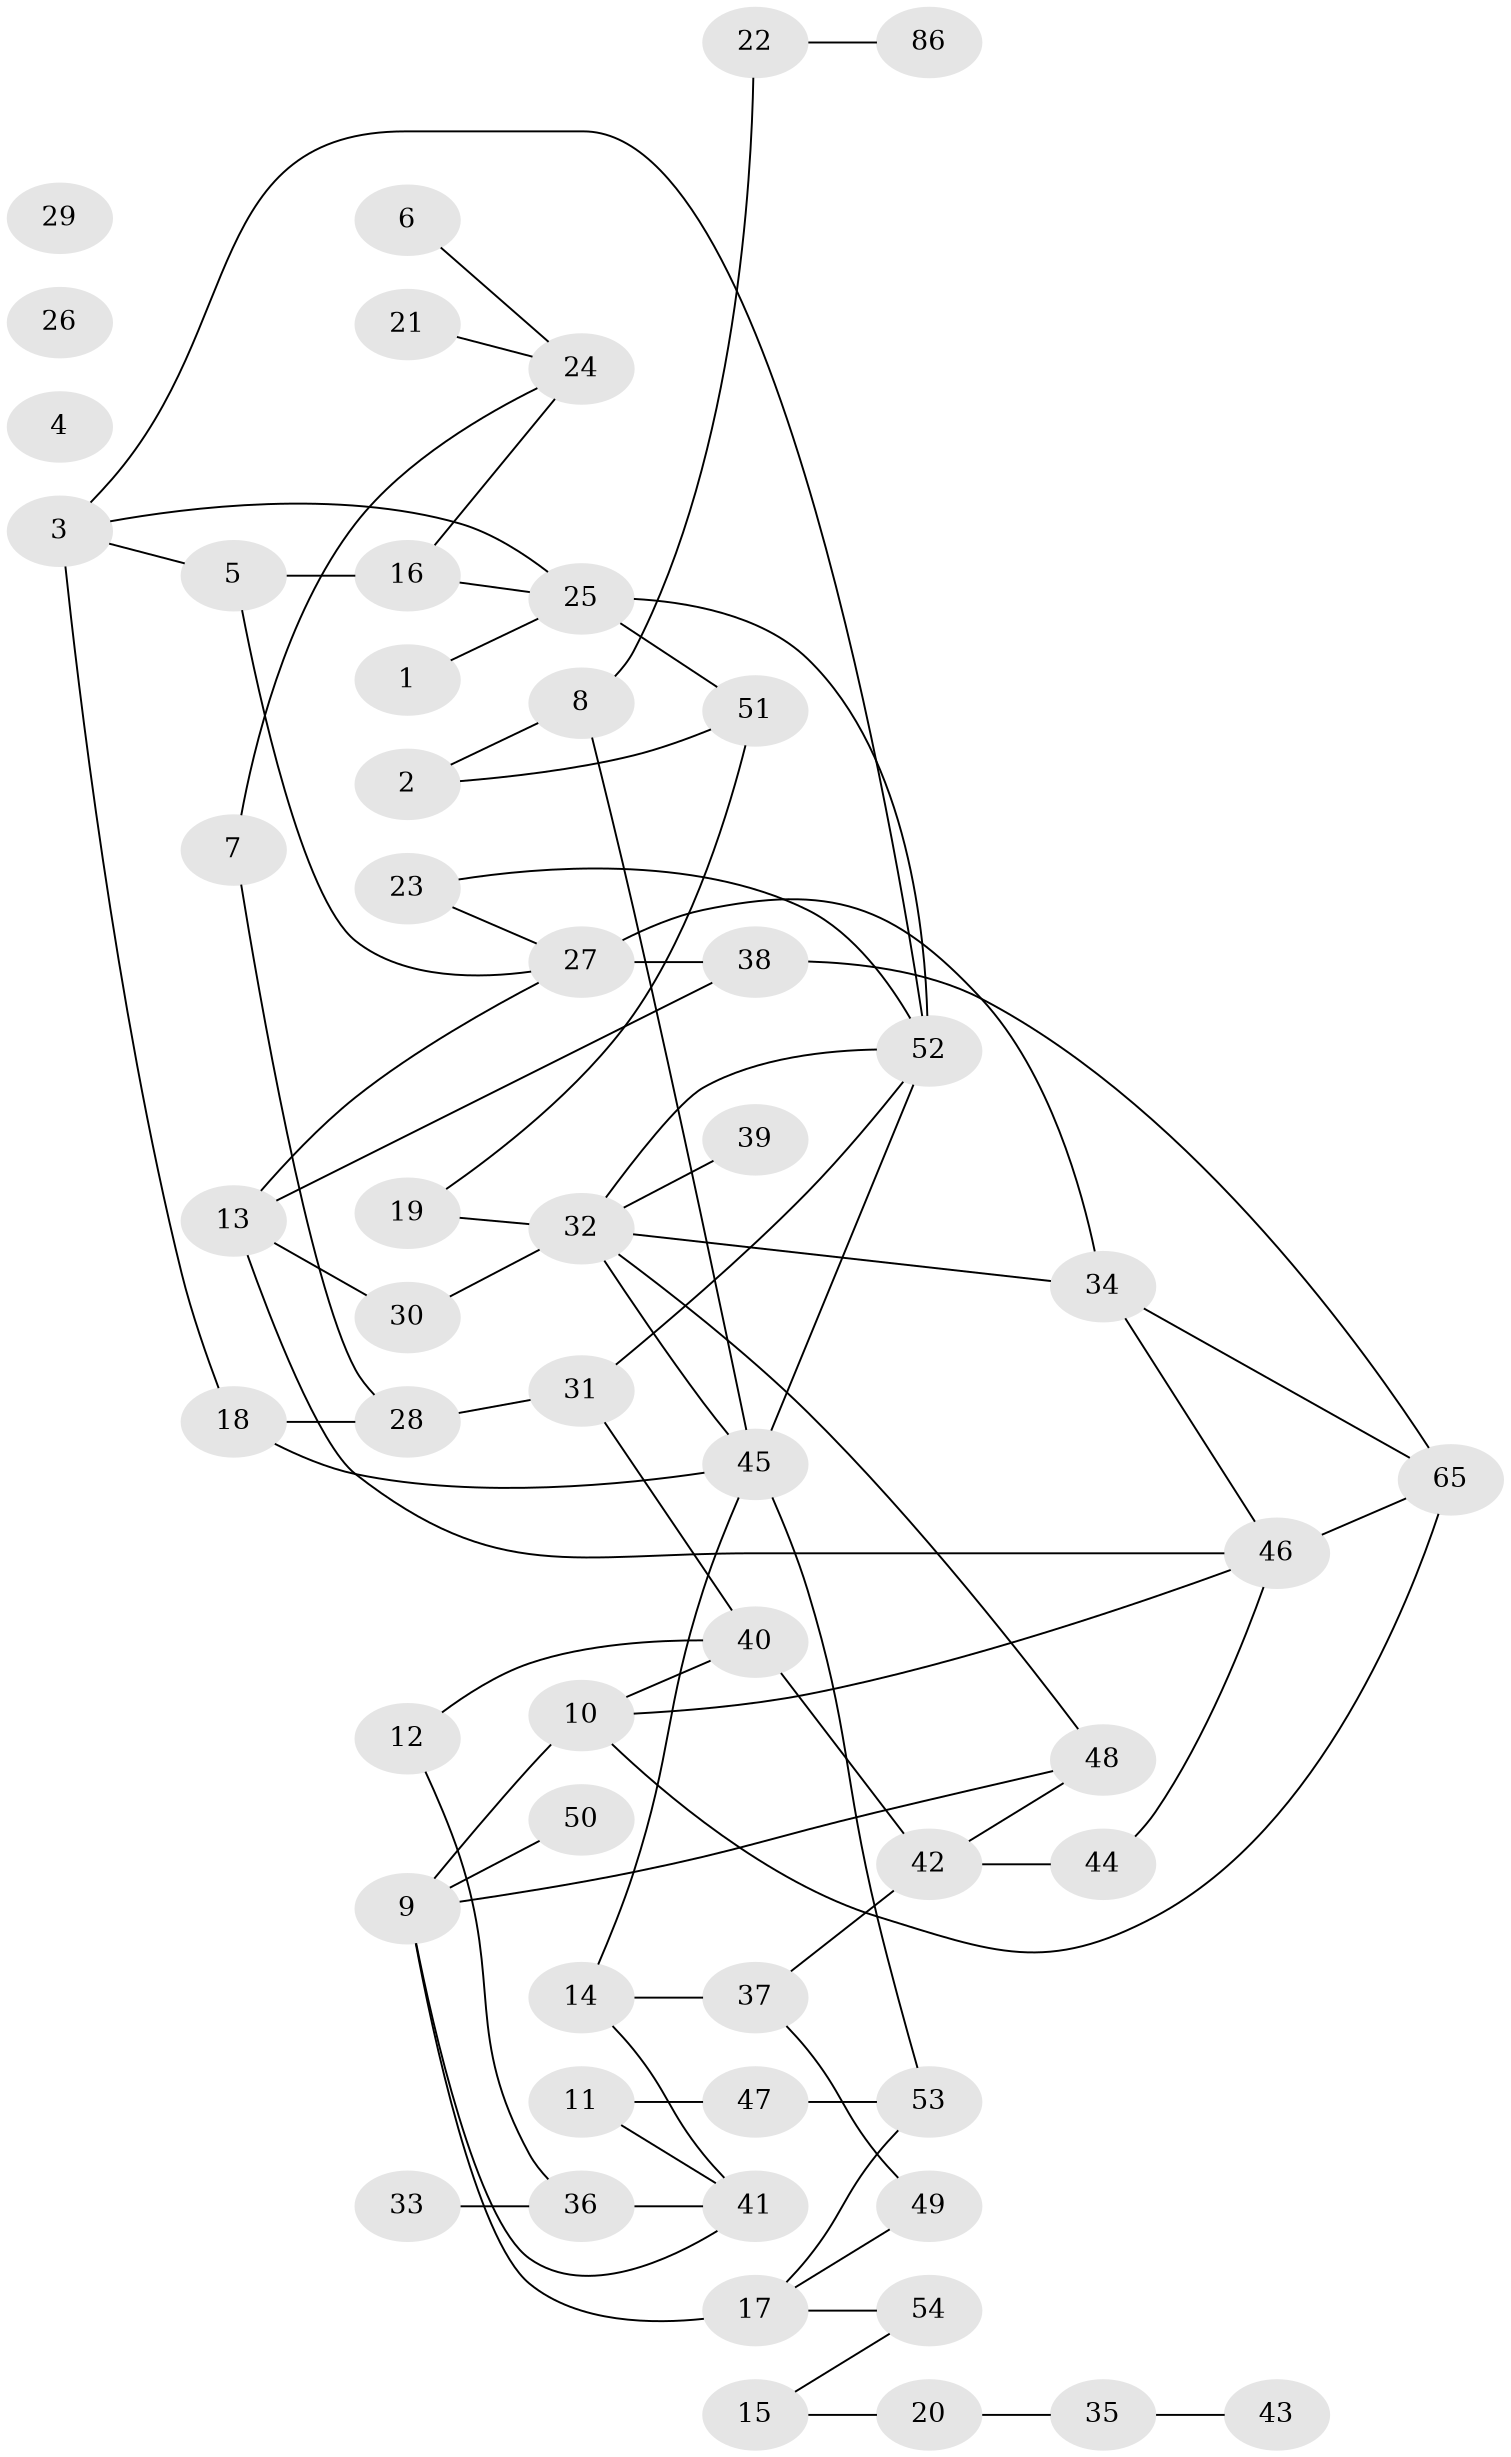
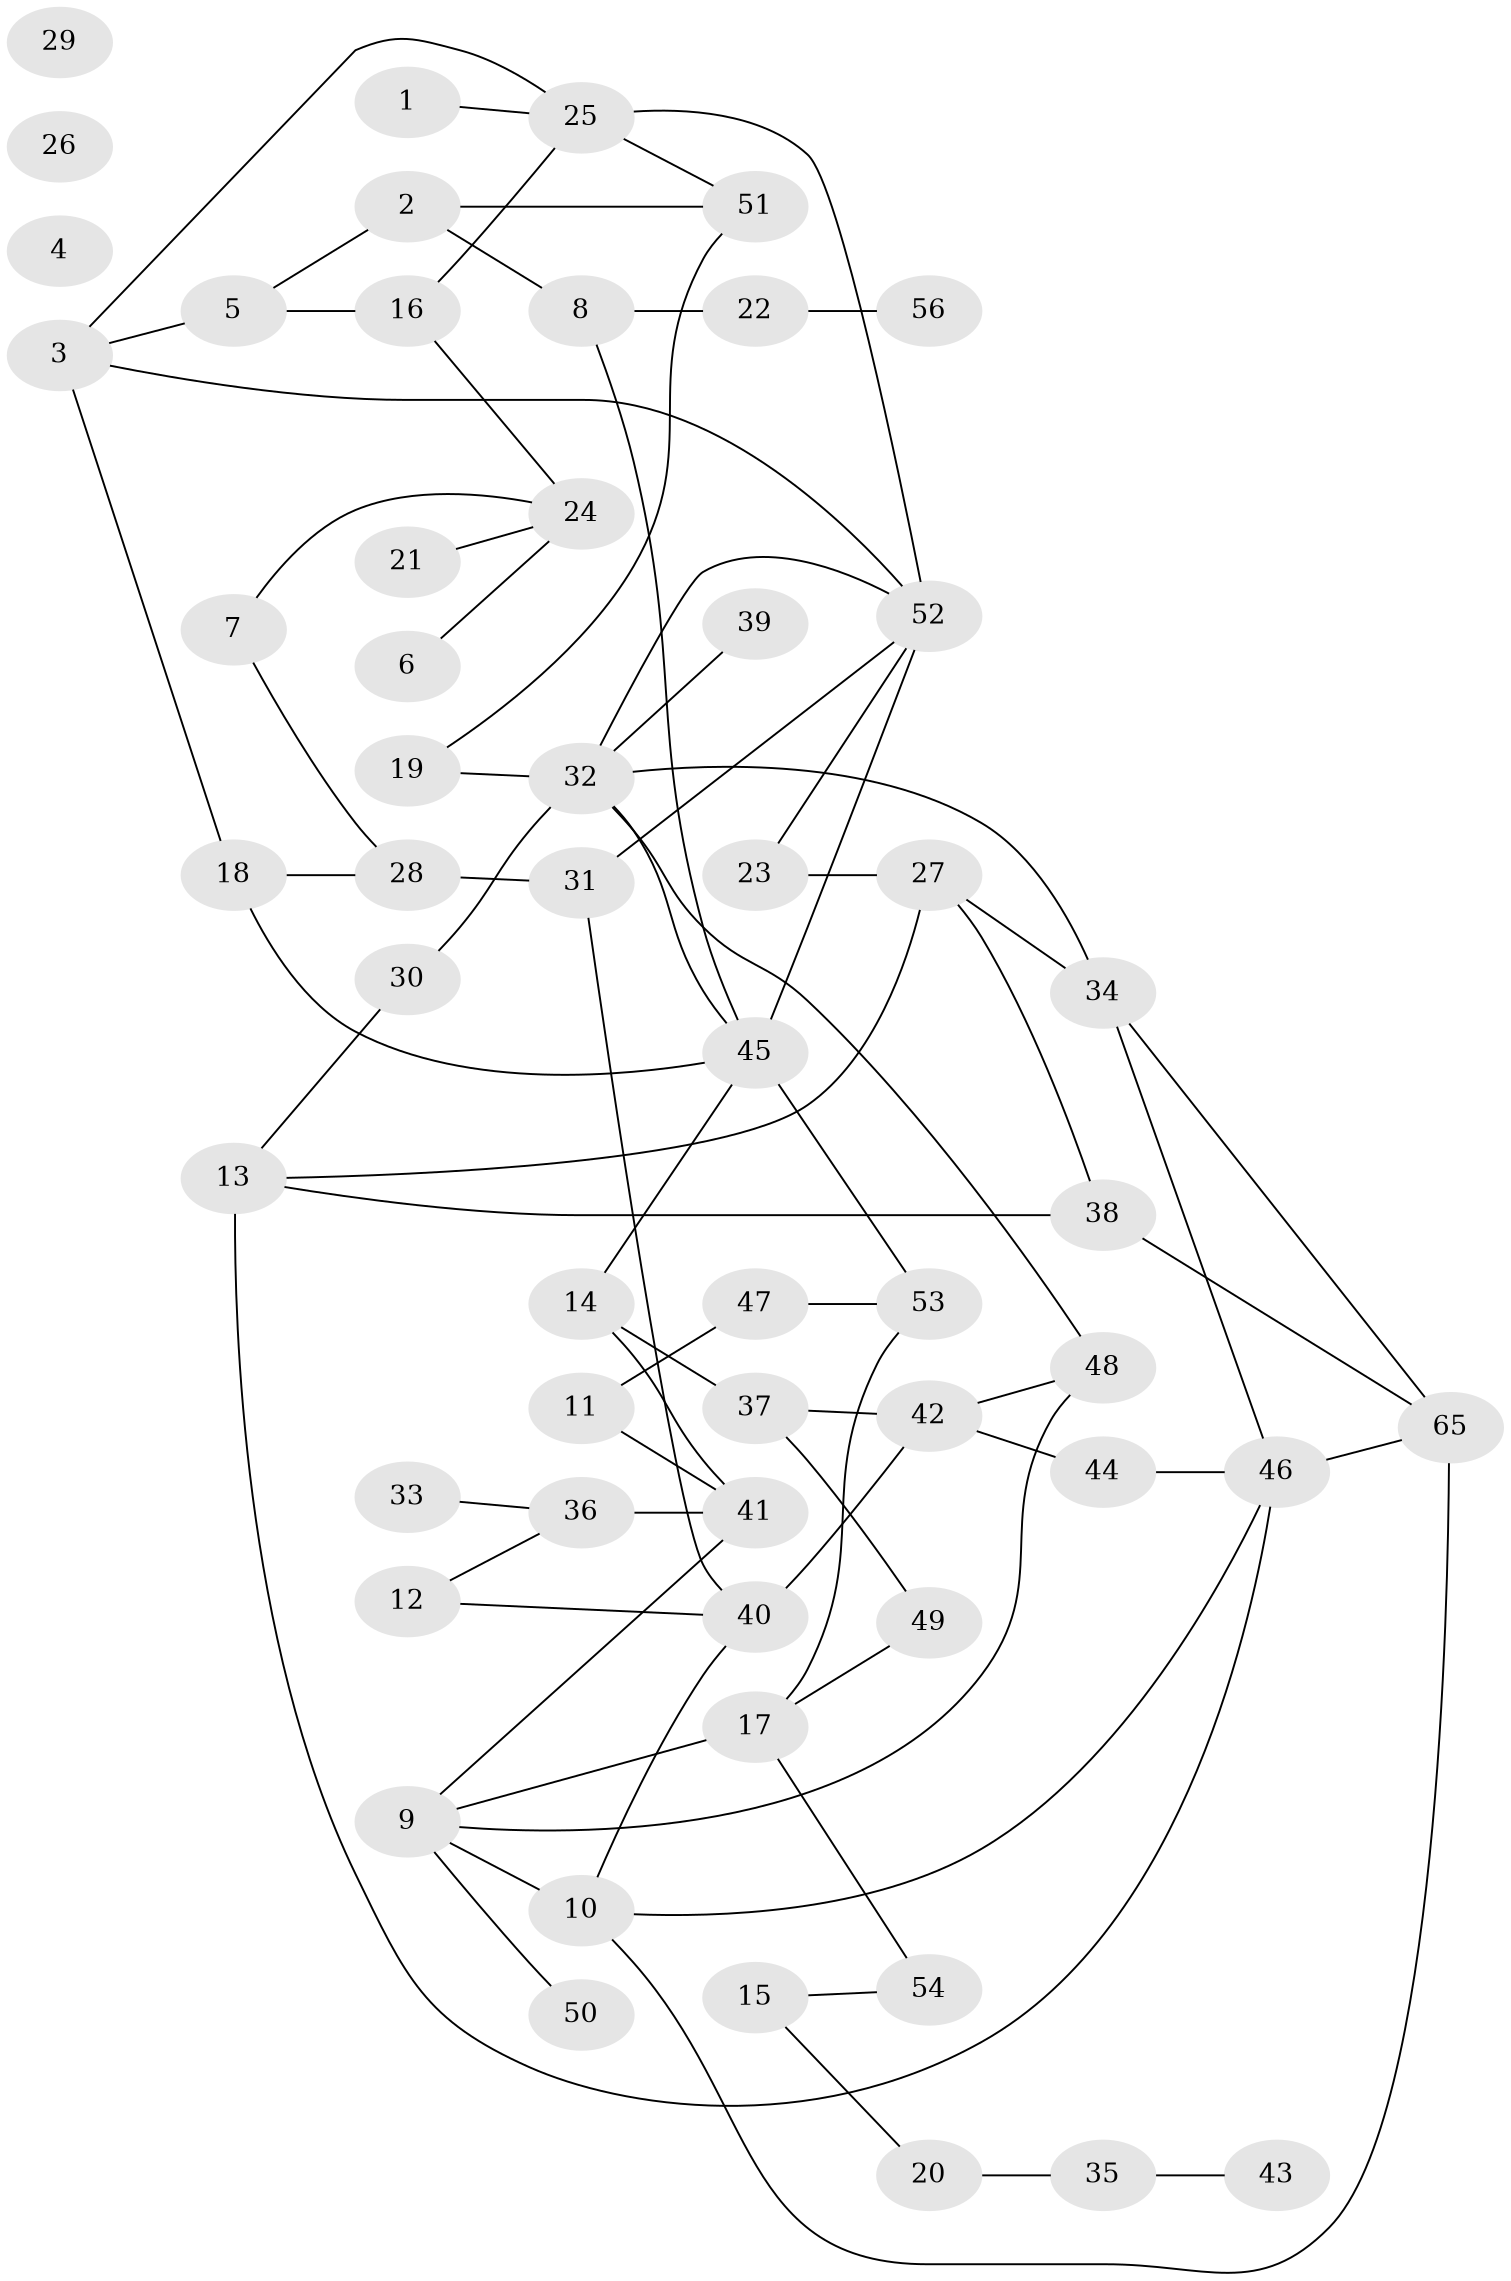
node "86": label "86" -> "56"
edge "5" -- "27": now "5" -- "2"
